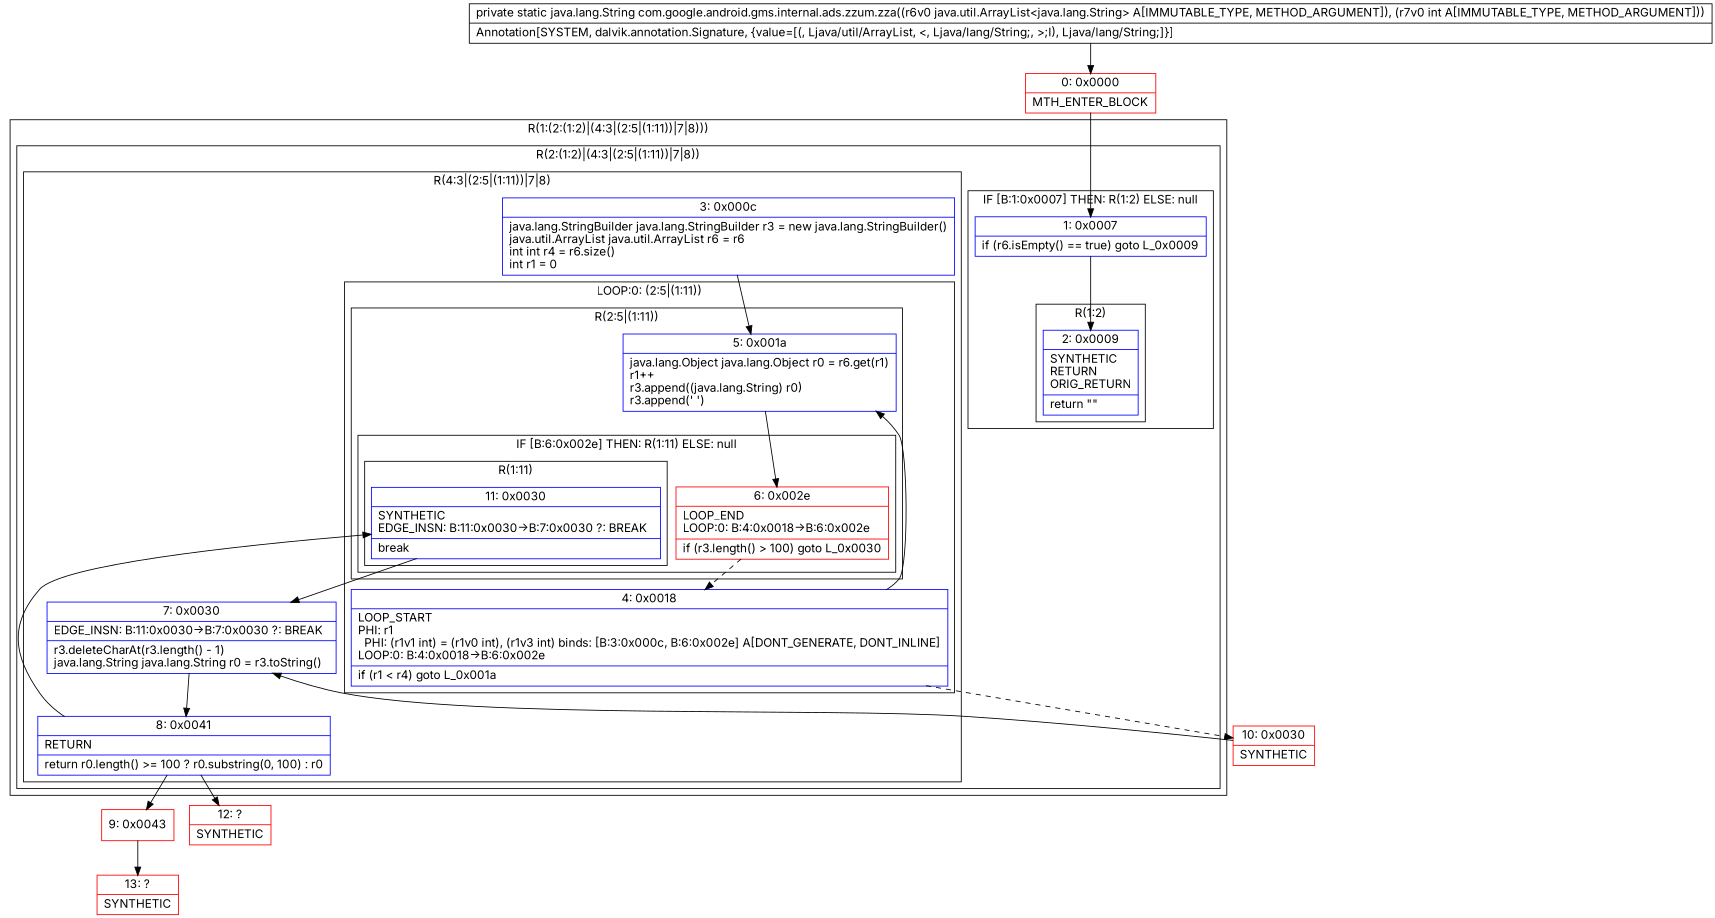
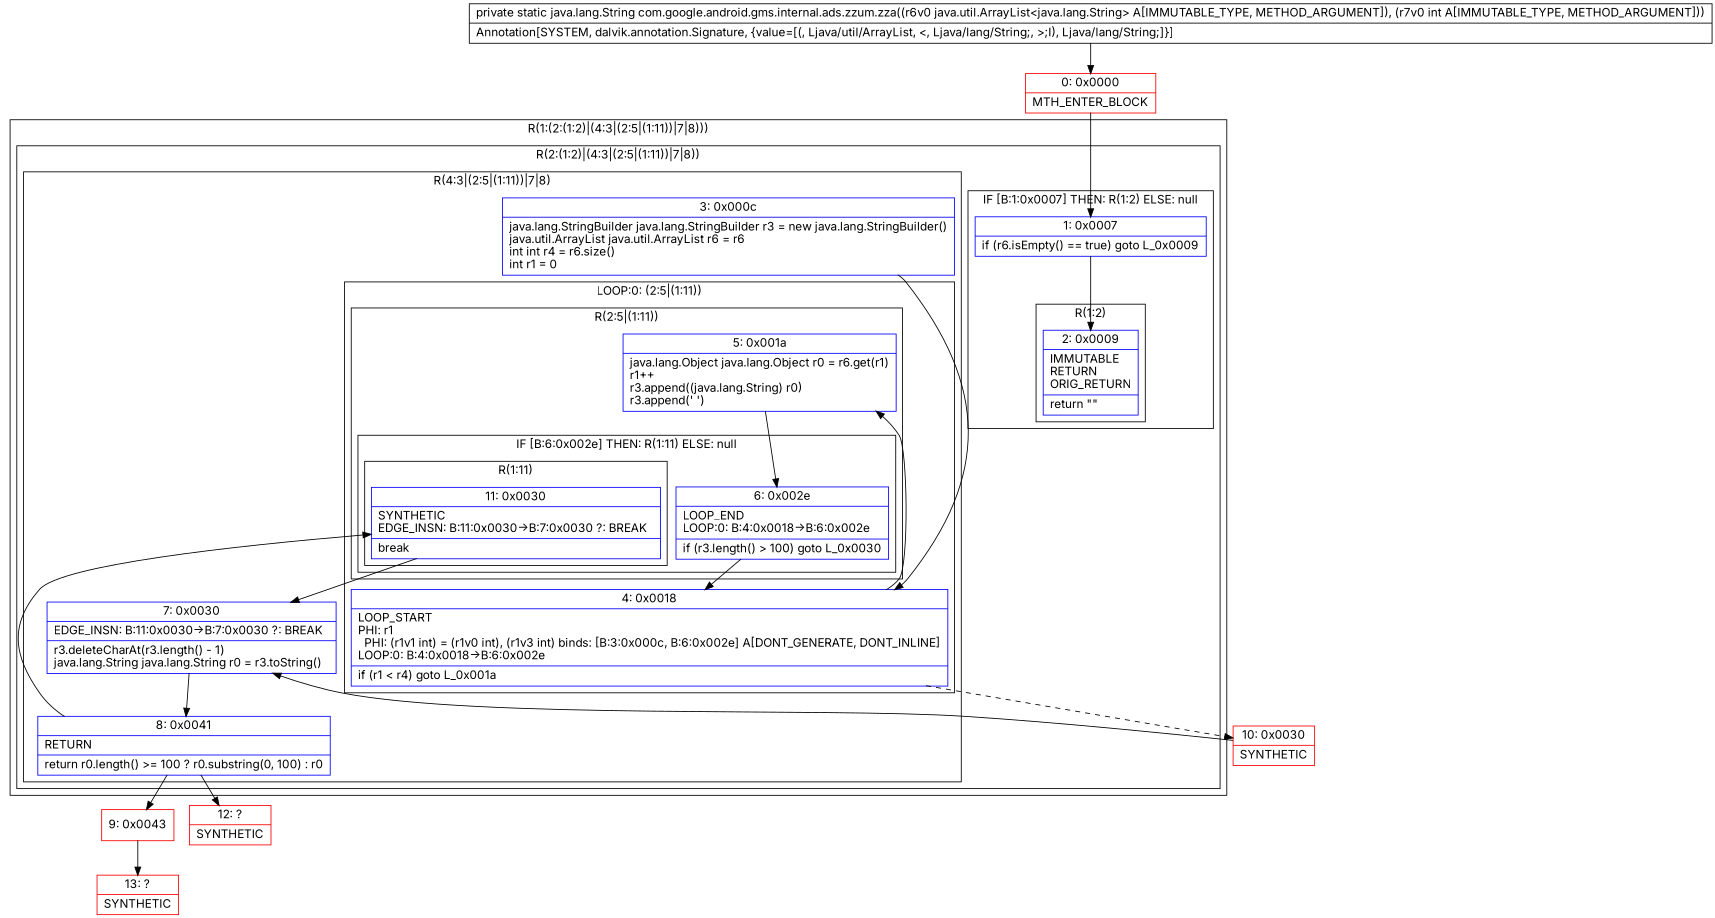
edge "3: 0x000c" -> "5: 0x001a": now "3: 0x000c" -> "4: 0x0018"
node "2: 0x0009": text "SYNTHETIC" -> "IMMUTABLE"
node "6: 0x002e": color red -> blue
edge "6: 0x002e" -> "4: 0x0018": style dashed -> solid
